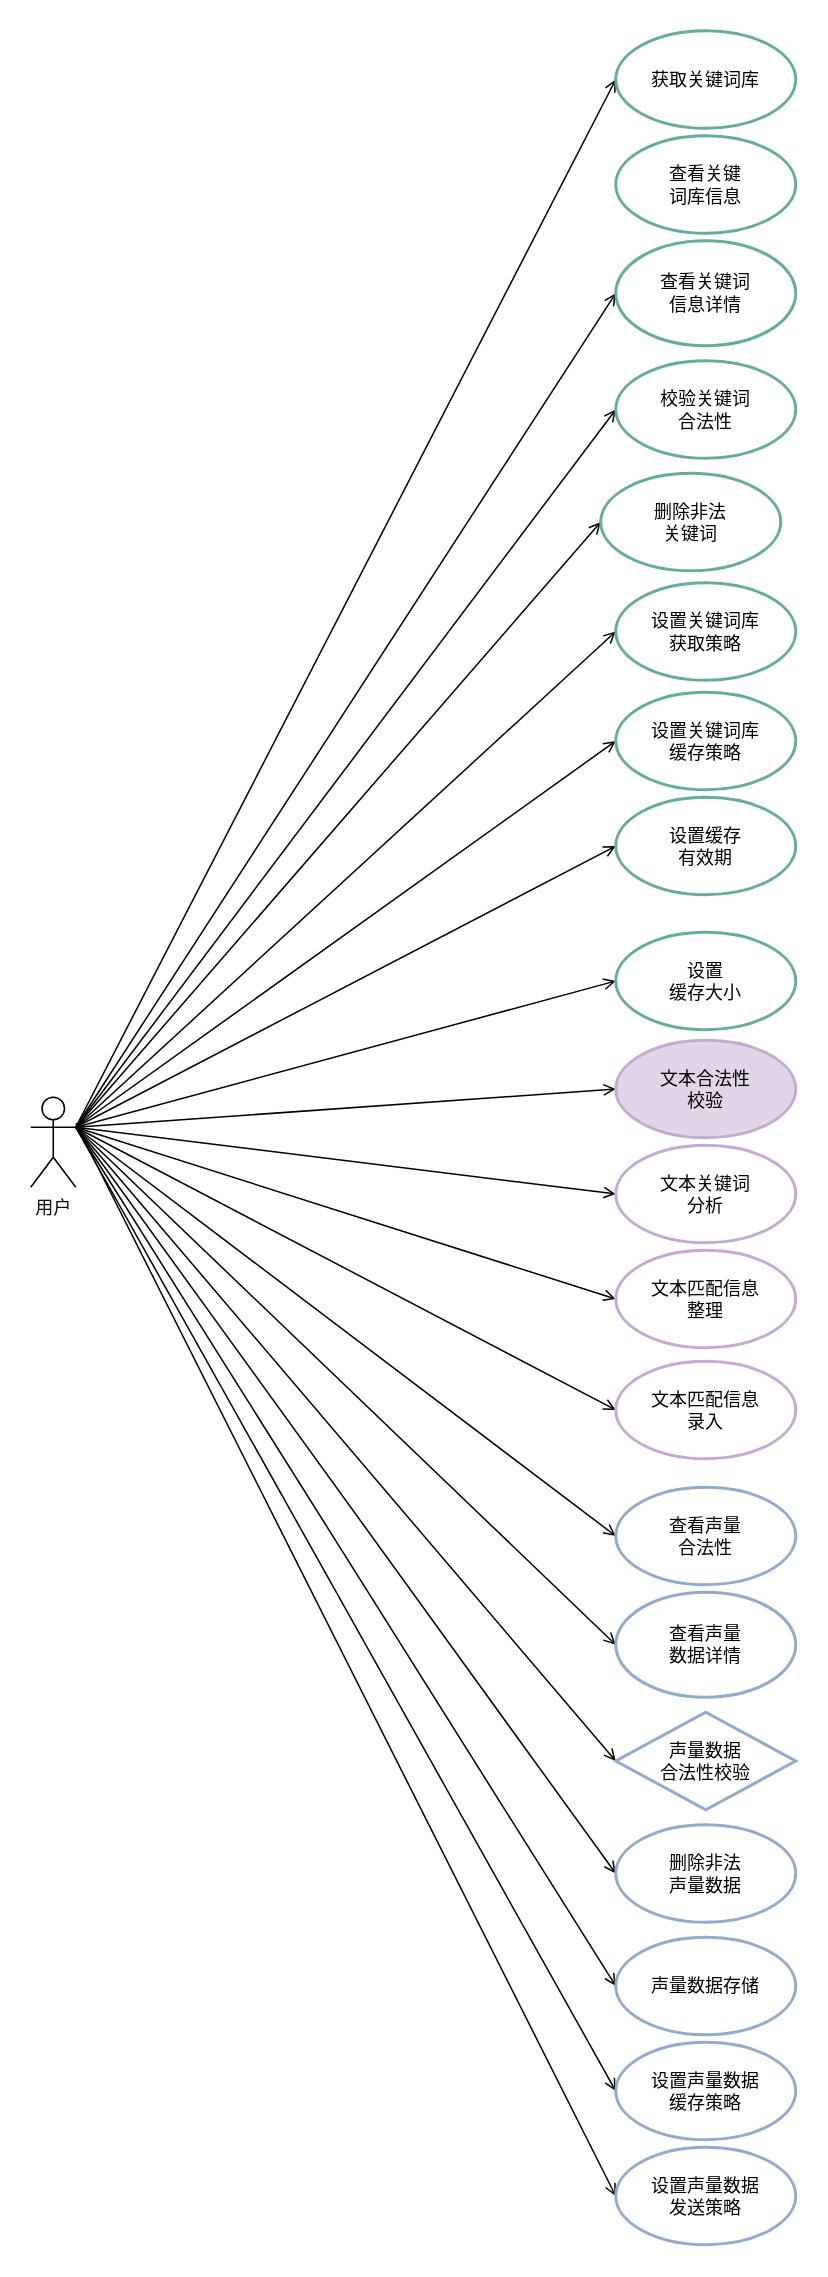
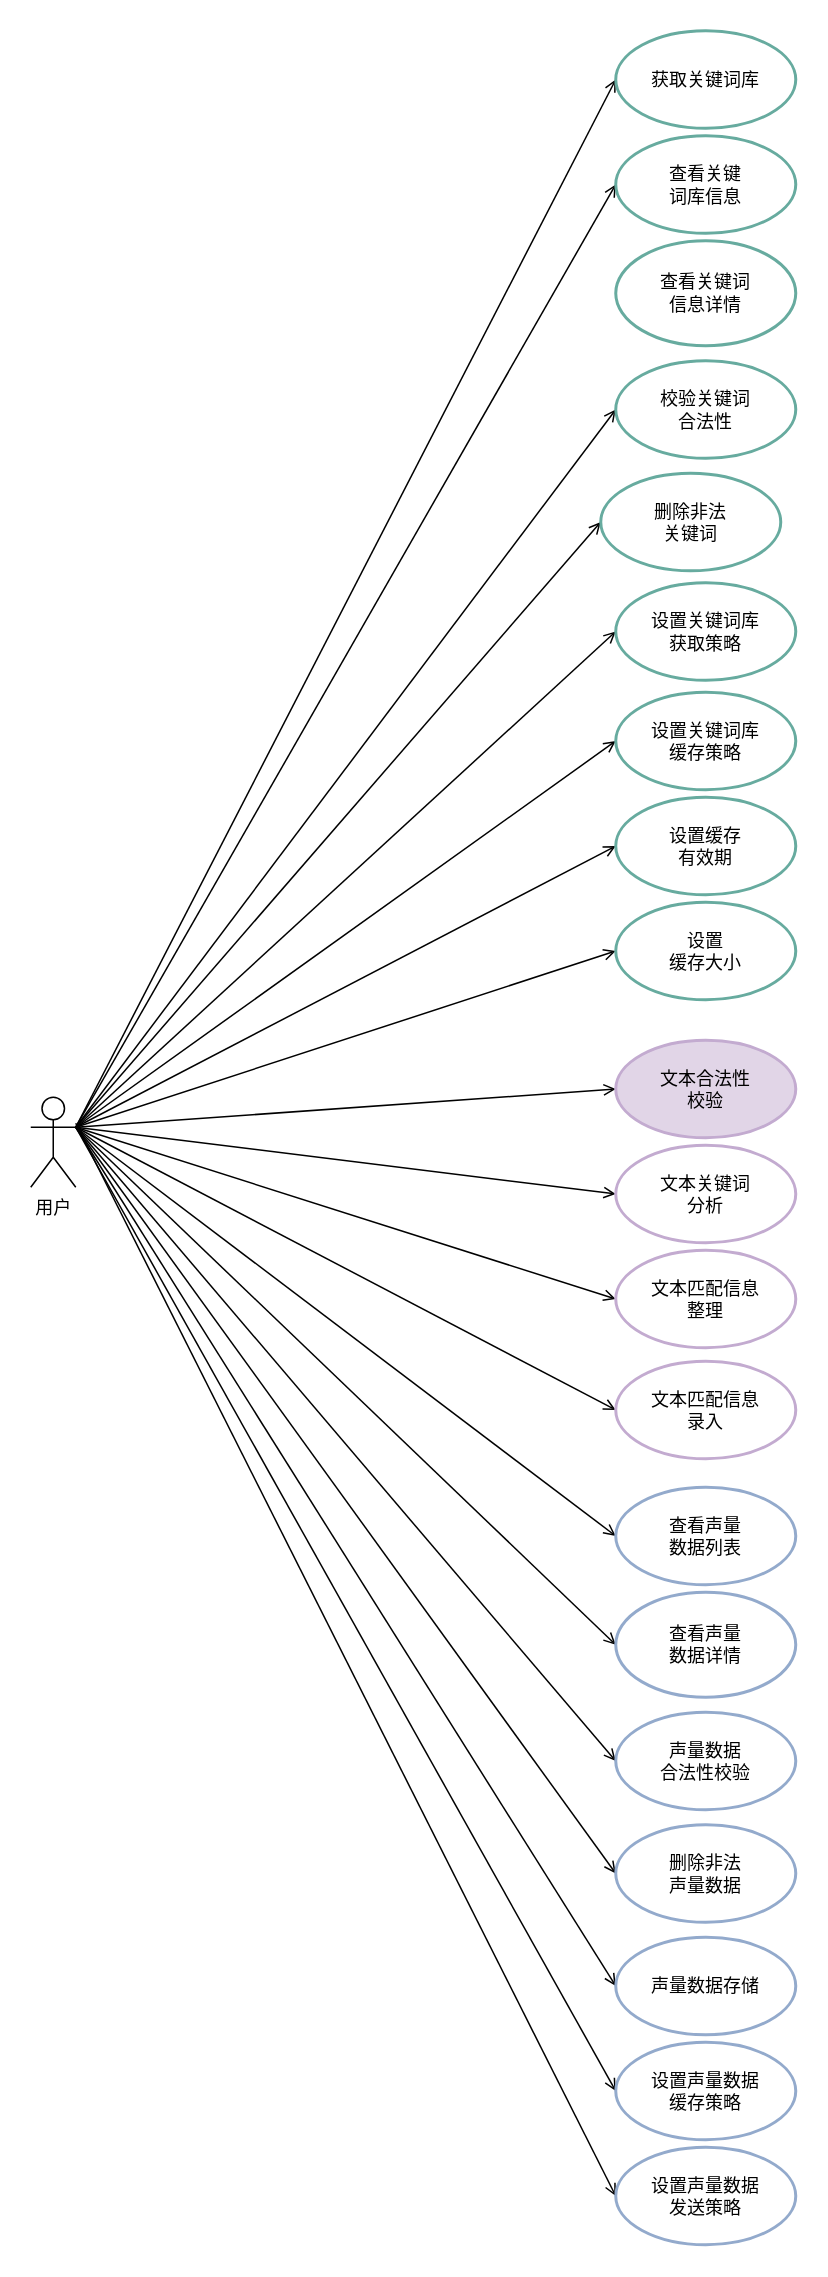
edge "用户" -> "查看关键 词库信息": added
edge "用户" -> "查看关键词 信息详情": removed
node "设置 缓存大小": moved (706, 981) -> (706, 951)
node "查看声量 合法性": label "查看声量 合法性" -> "查看声量 数据列表"
node "声量数据 合法性校验": shape diamond -> ellipse
